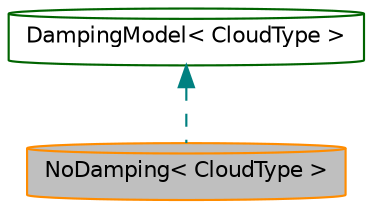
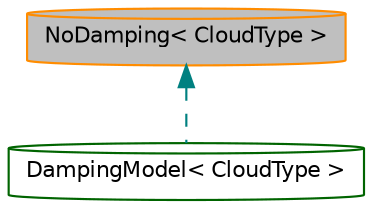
edge "NoDamping< CloudType >" -> "DampingModel< CloudType >": reversed
